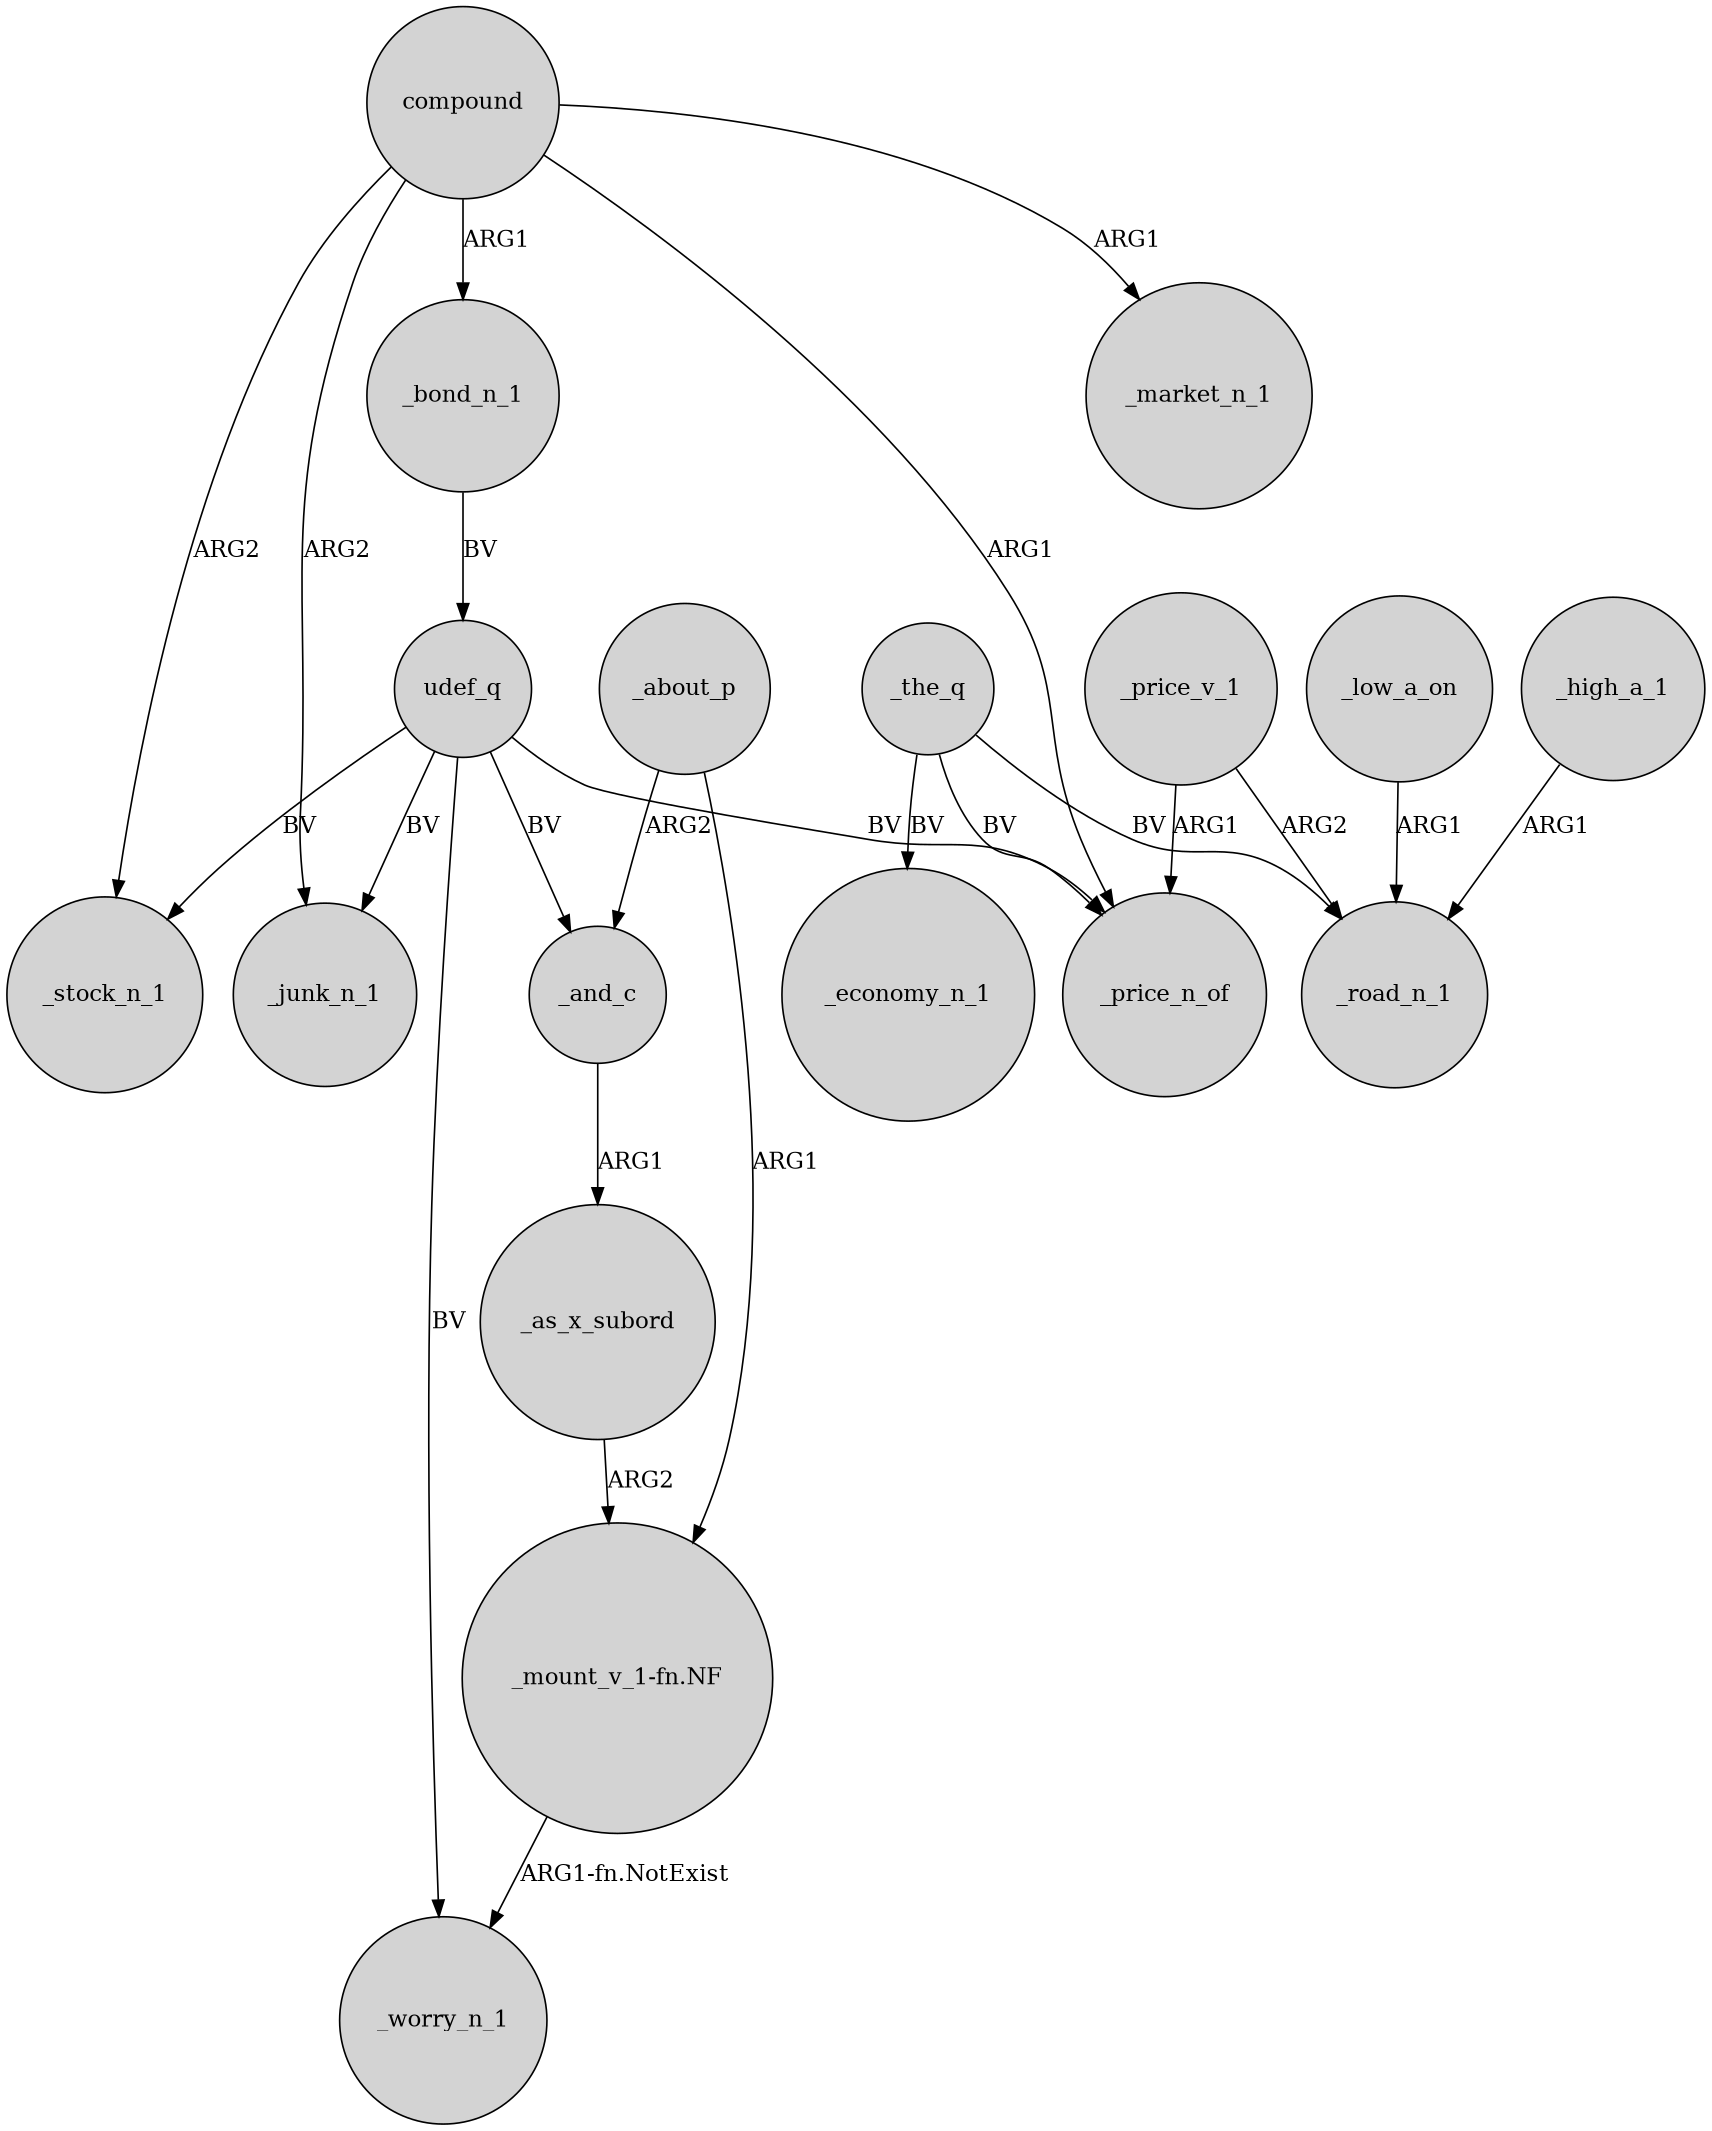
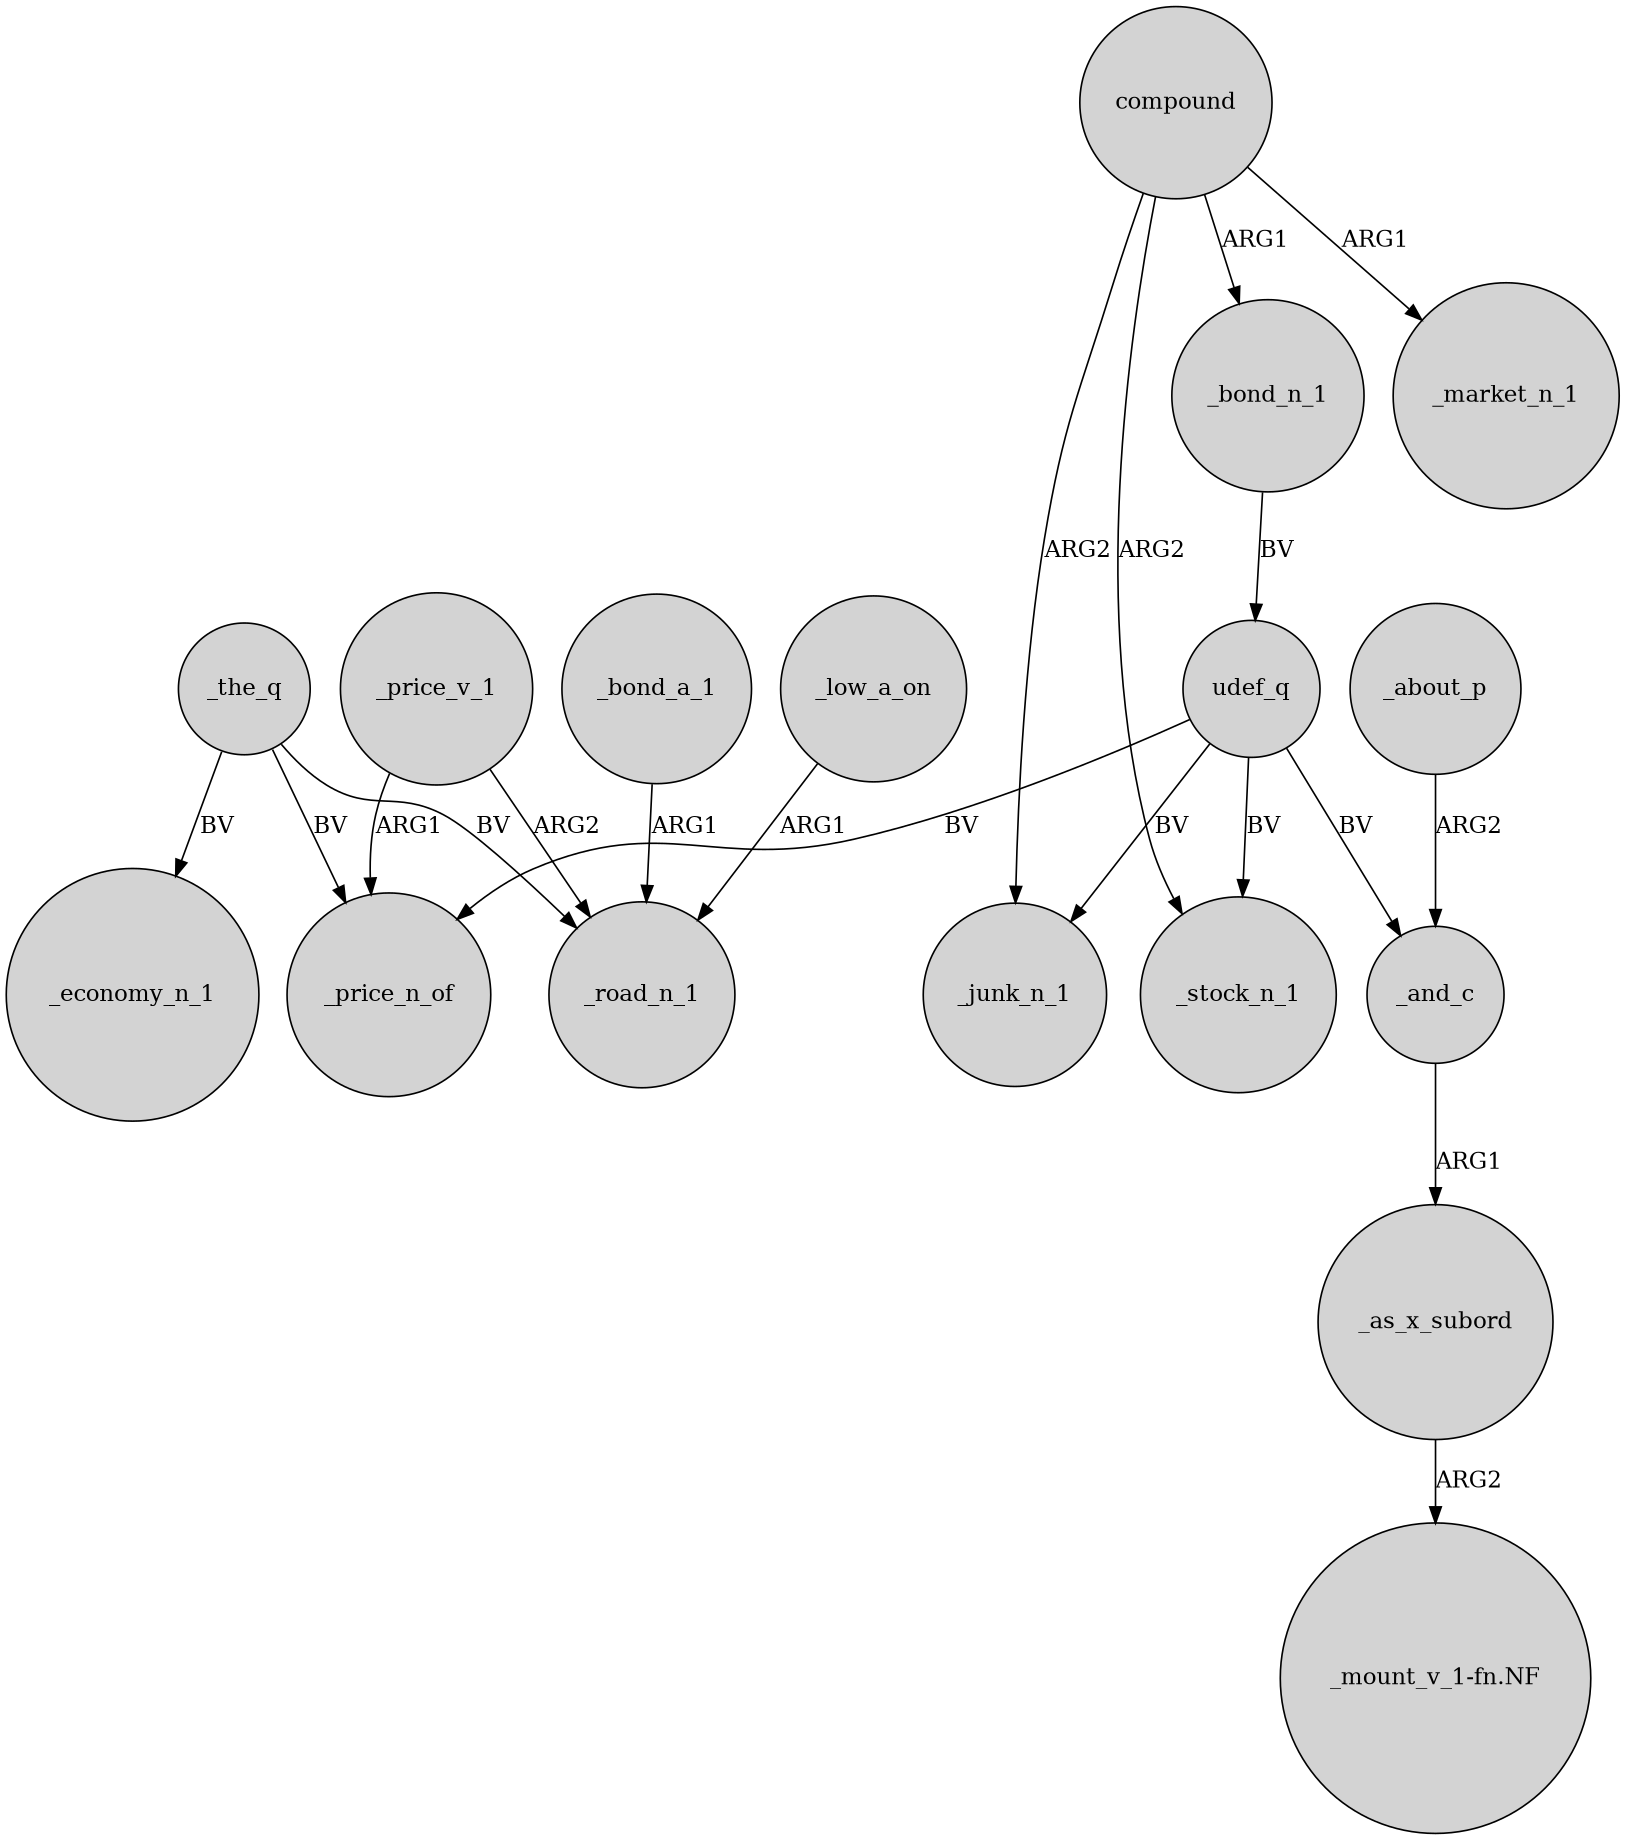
edge "compound" -> "_price_n_of": removed, label "ARG1"
node "_high_a_1": label "_high_a_1" -> "_bond_a_1"
edge "_about_p" -> "_mount_v_1-fn.NF": removed, label "ARG1"
node "_worry_n_1": removed
